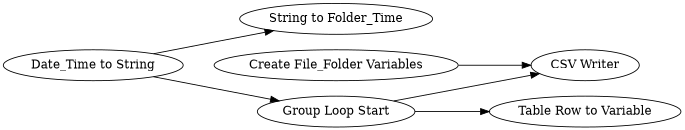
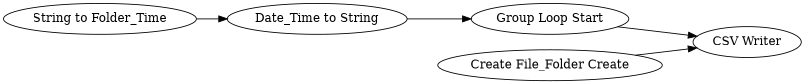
edge "Date_Time to String" -> "String to Folder_Time": reversed
node "Create File_Folder Variables": label "Create File_Folder Variables" -> "Create File_Folder Create"
node "Table Row to Variable": removed
